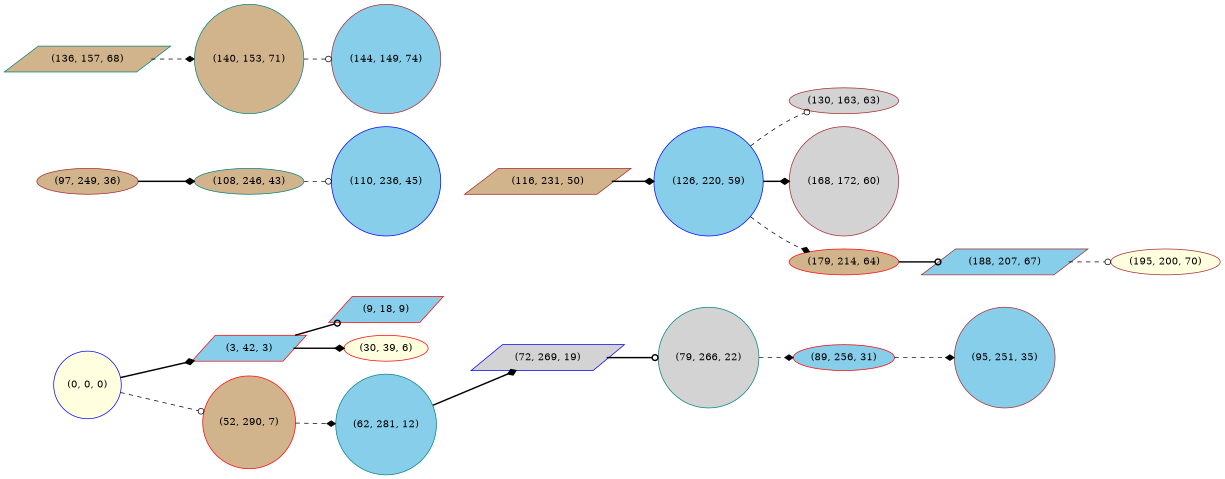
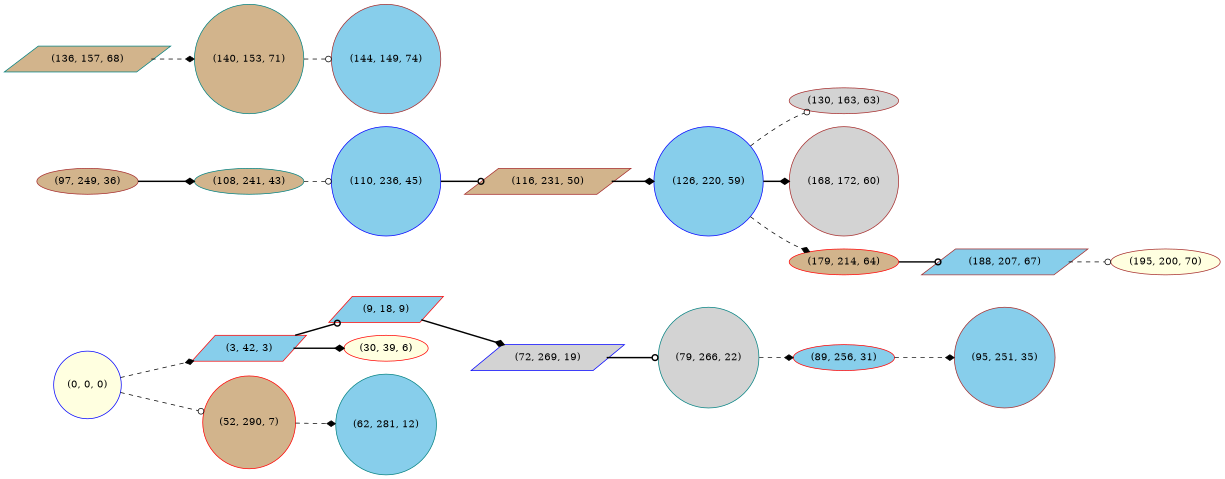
node "(108, 246, 43)": label "(108, 246, 43)" -> "(108, 241, 43)"
edge "(110, 236, 45)" -> "(116, 231, 50)": added
edge "(0, 0, 0)" -> "(3, 42, 3)": style bold -> dashed
edge "(62, 281, 12)" -> "(72, 269, 19)": now "(9, 18, 9)" -> "(72, 269, 19)"
